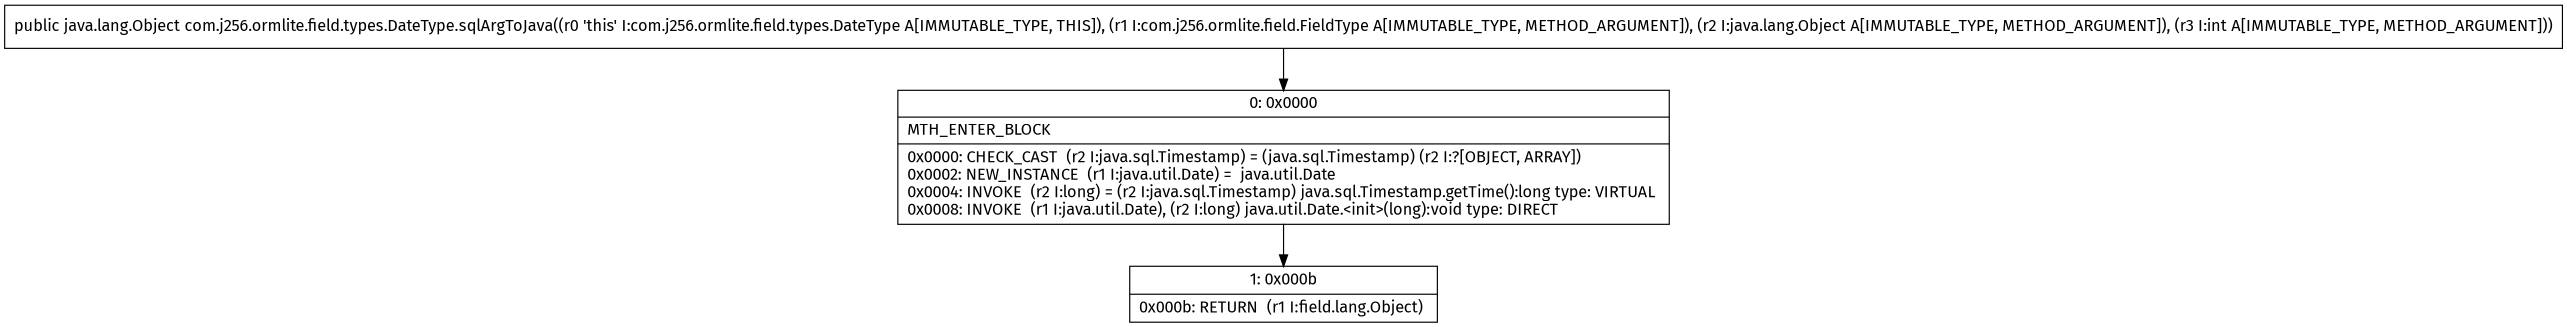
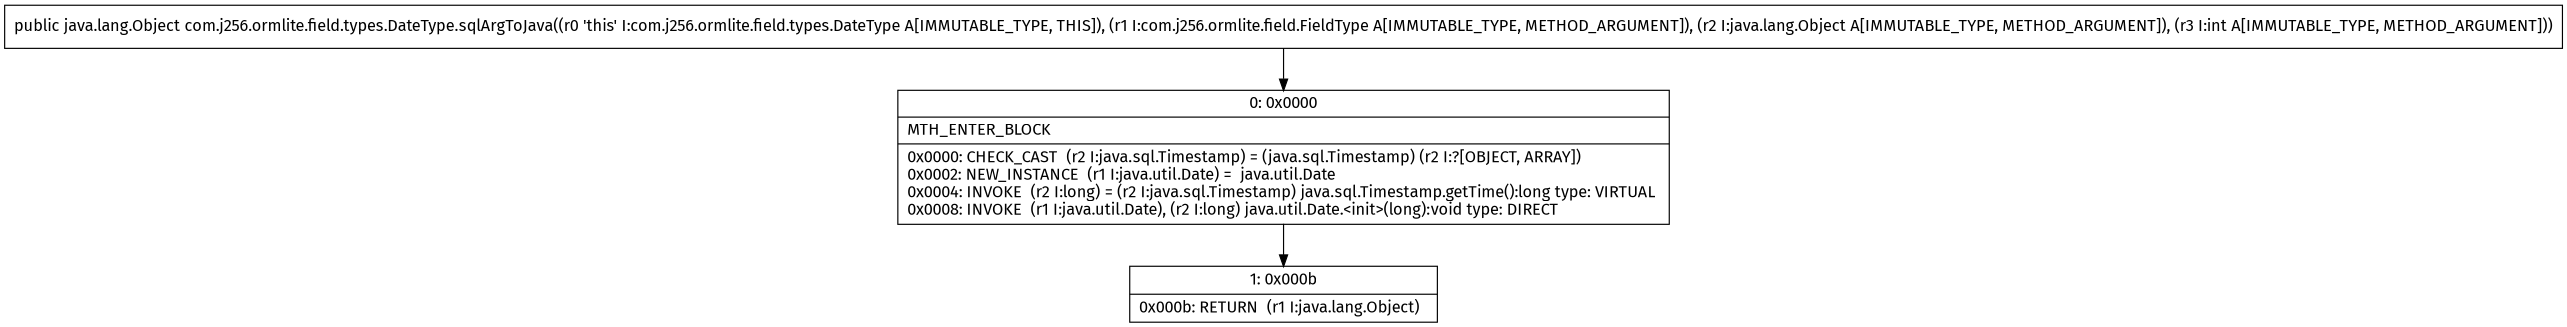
node "1: 0x000b": text "0x000b: RETURN  (r1 I:field.lang.Object)" -> "0x000b: RETURN  (r1 I:java.lang.Object)"
